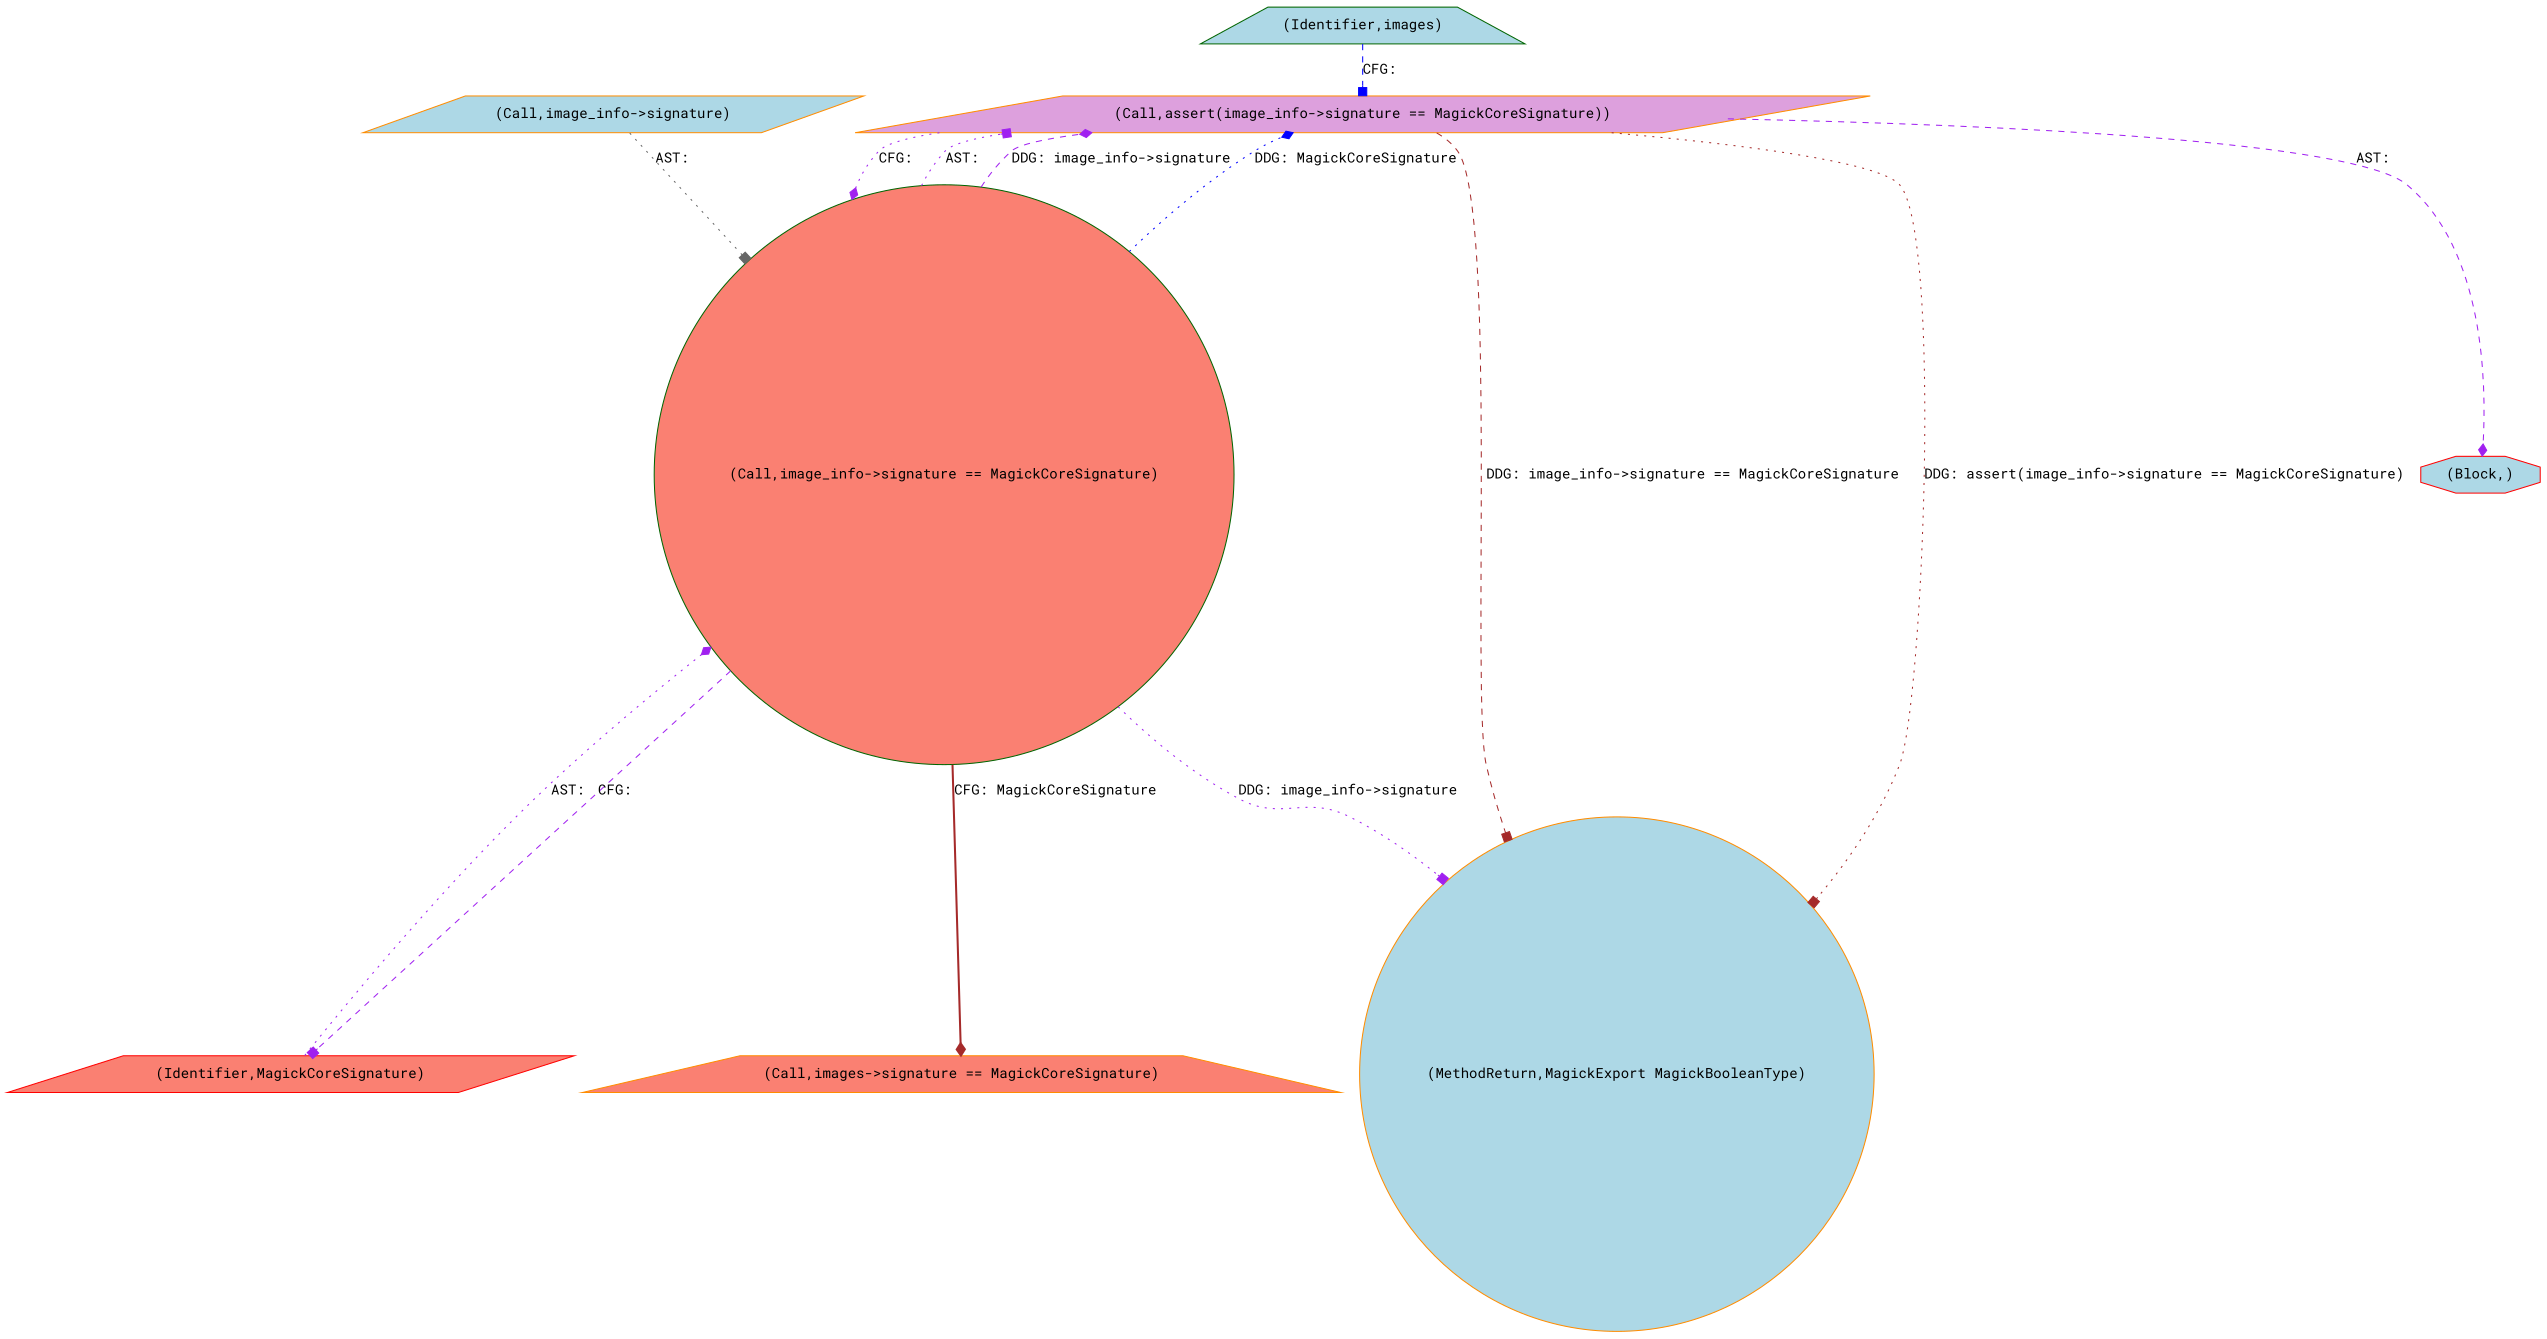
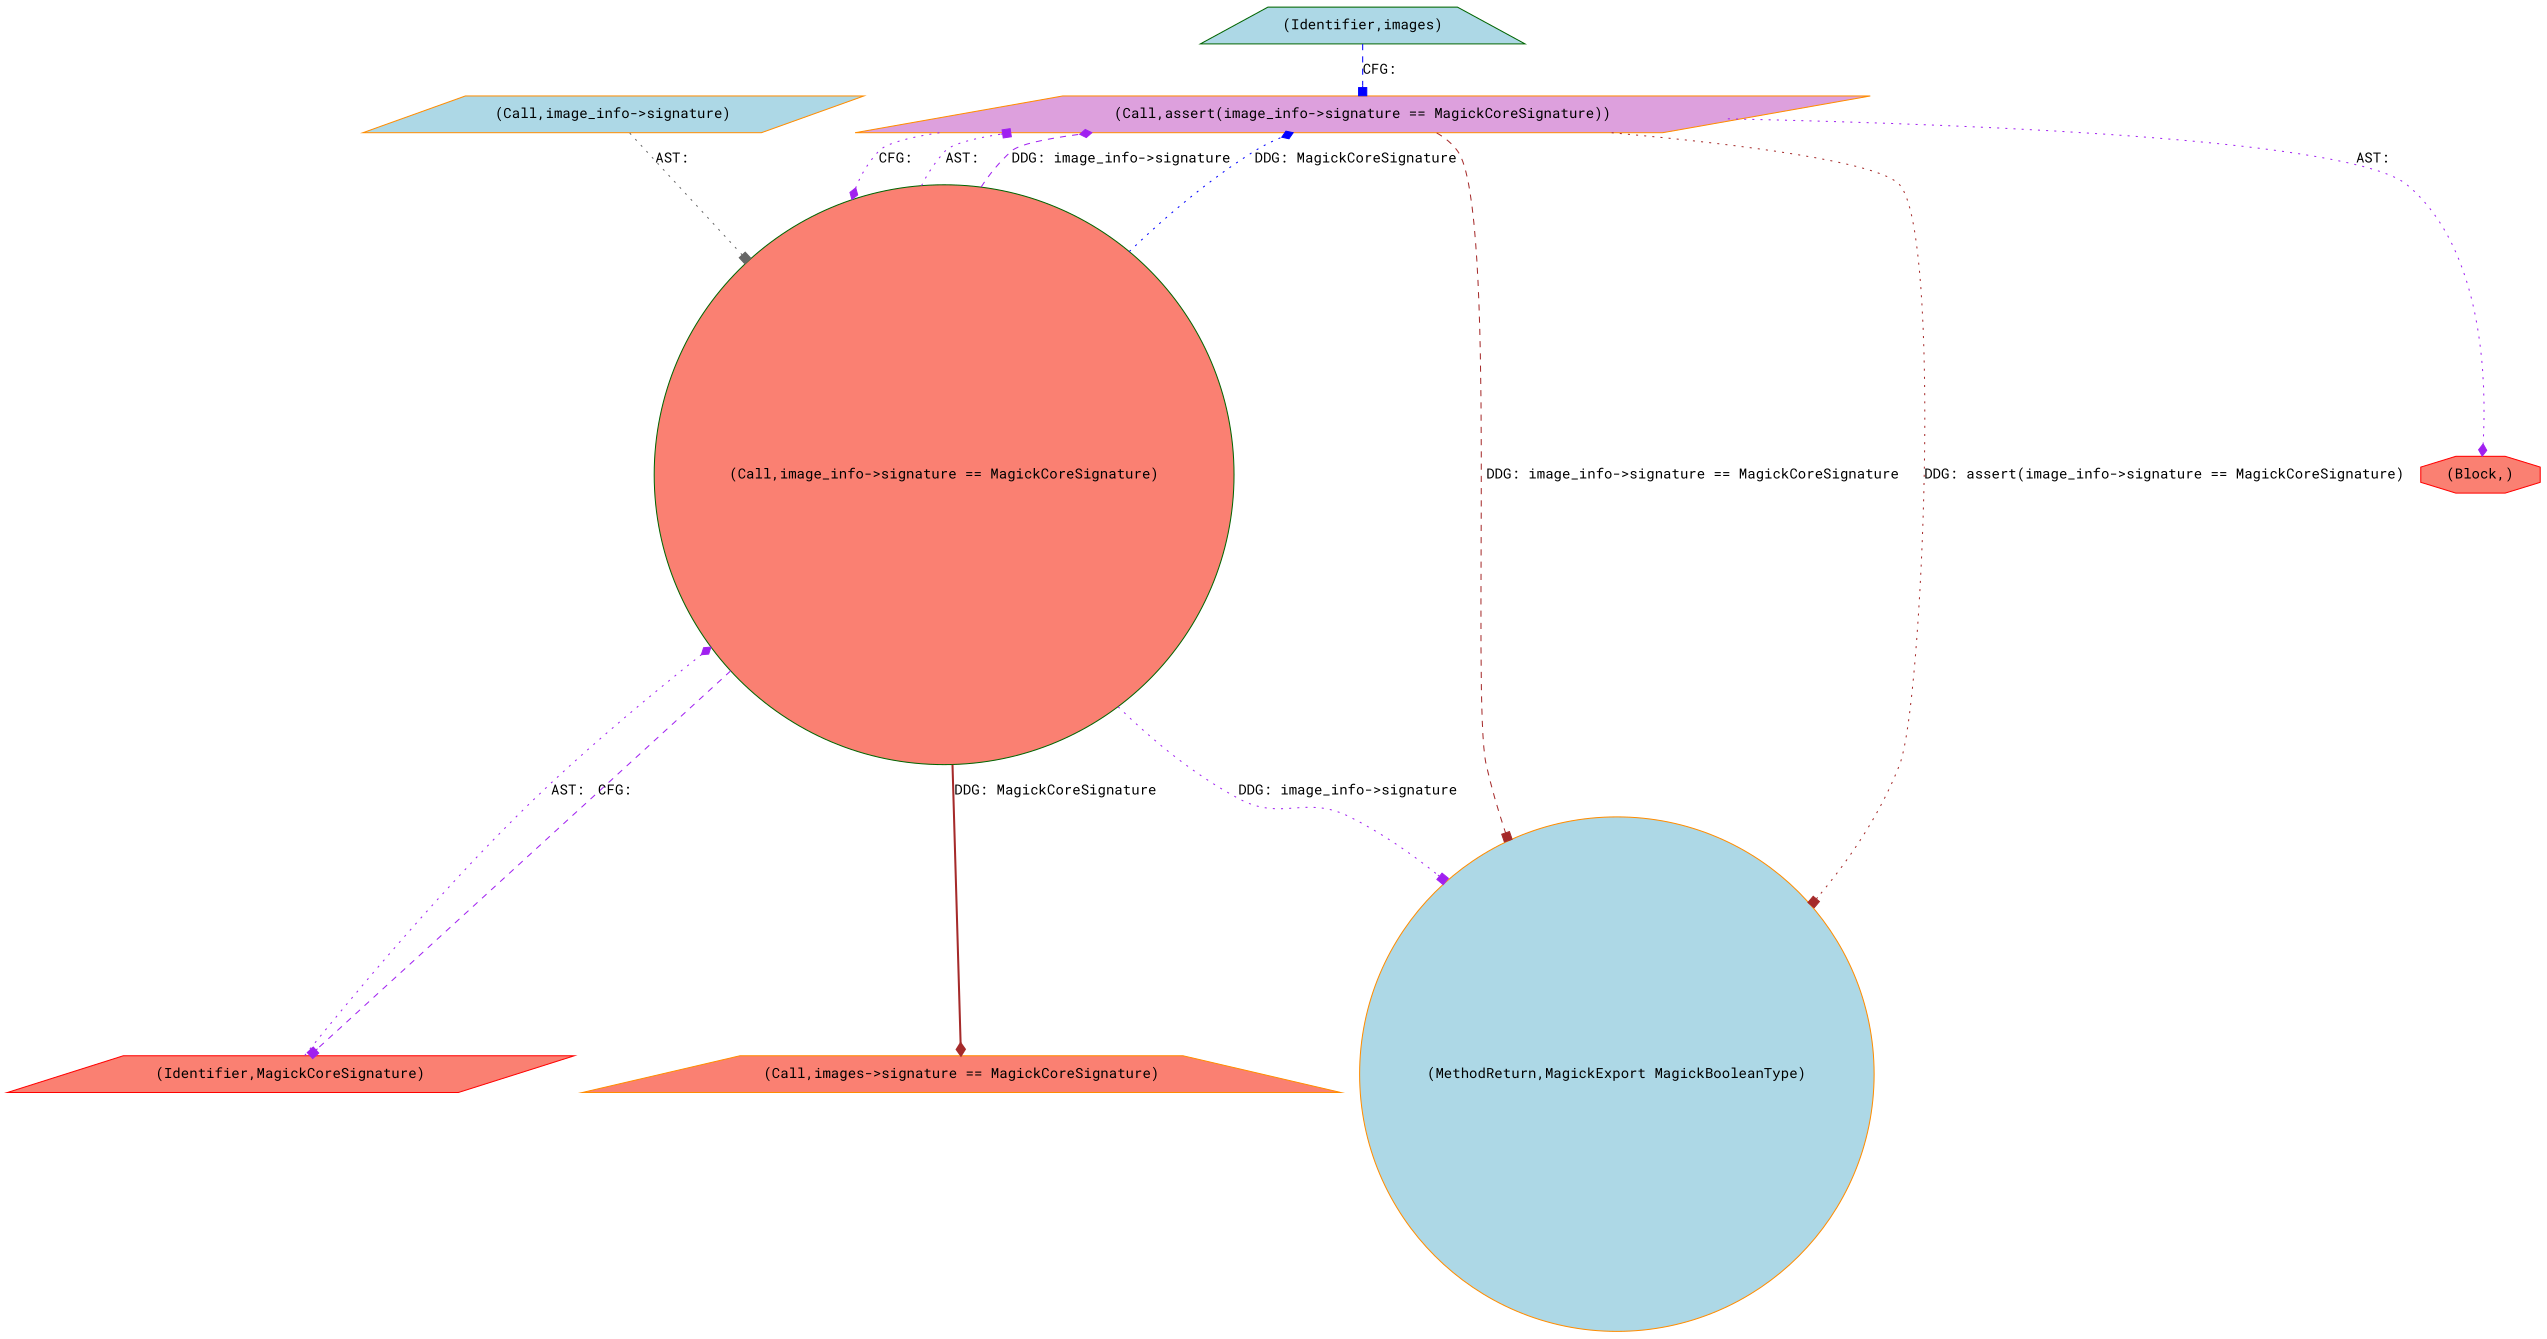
edge "(Call,assert(image_info->signature == MagickCoreSignature))" -> "(Block,)": style dashed -> dotted
node "(Block,)": fillcolor lightblue -> salmon
edge "(Call,image_info->signature == MagickCoreSignature)" -> "(Call,images->signature == MagickCoreSignature)": label "CFG: MagickCoreSignature" -> "DDG: MagickCoreSignature"
